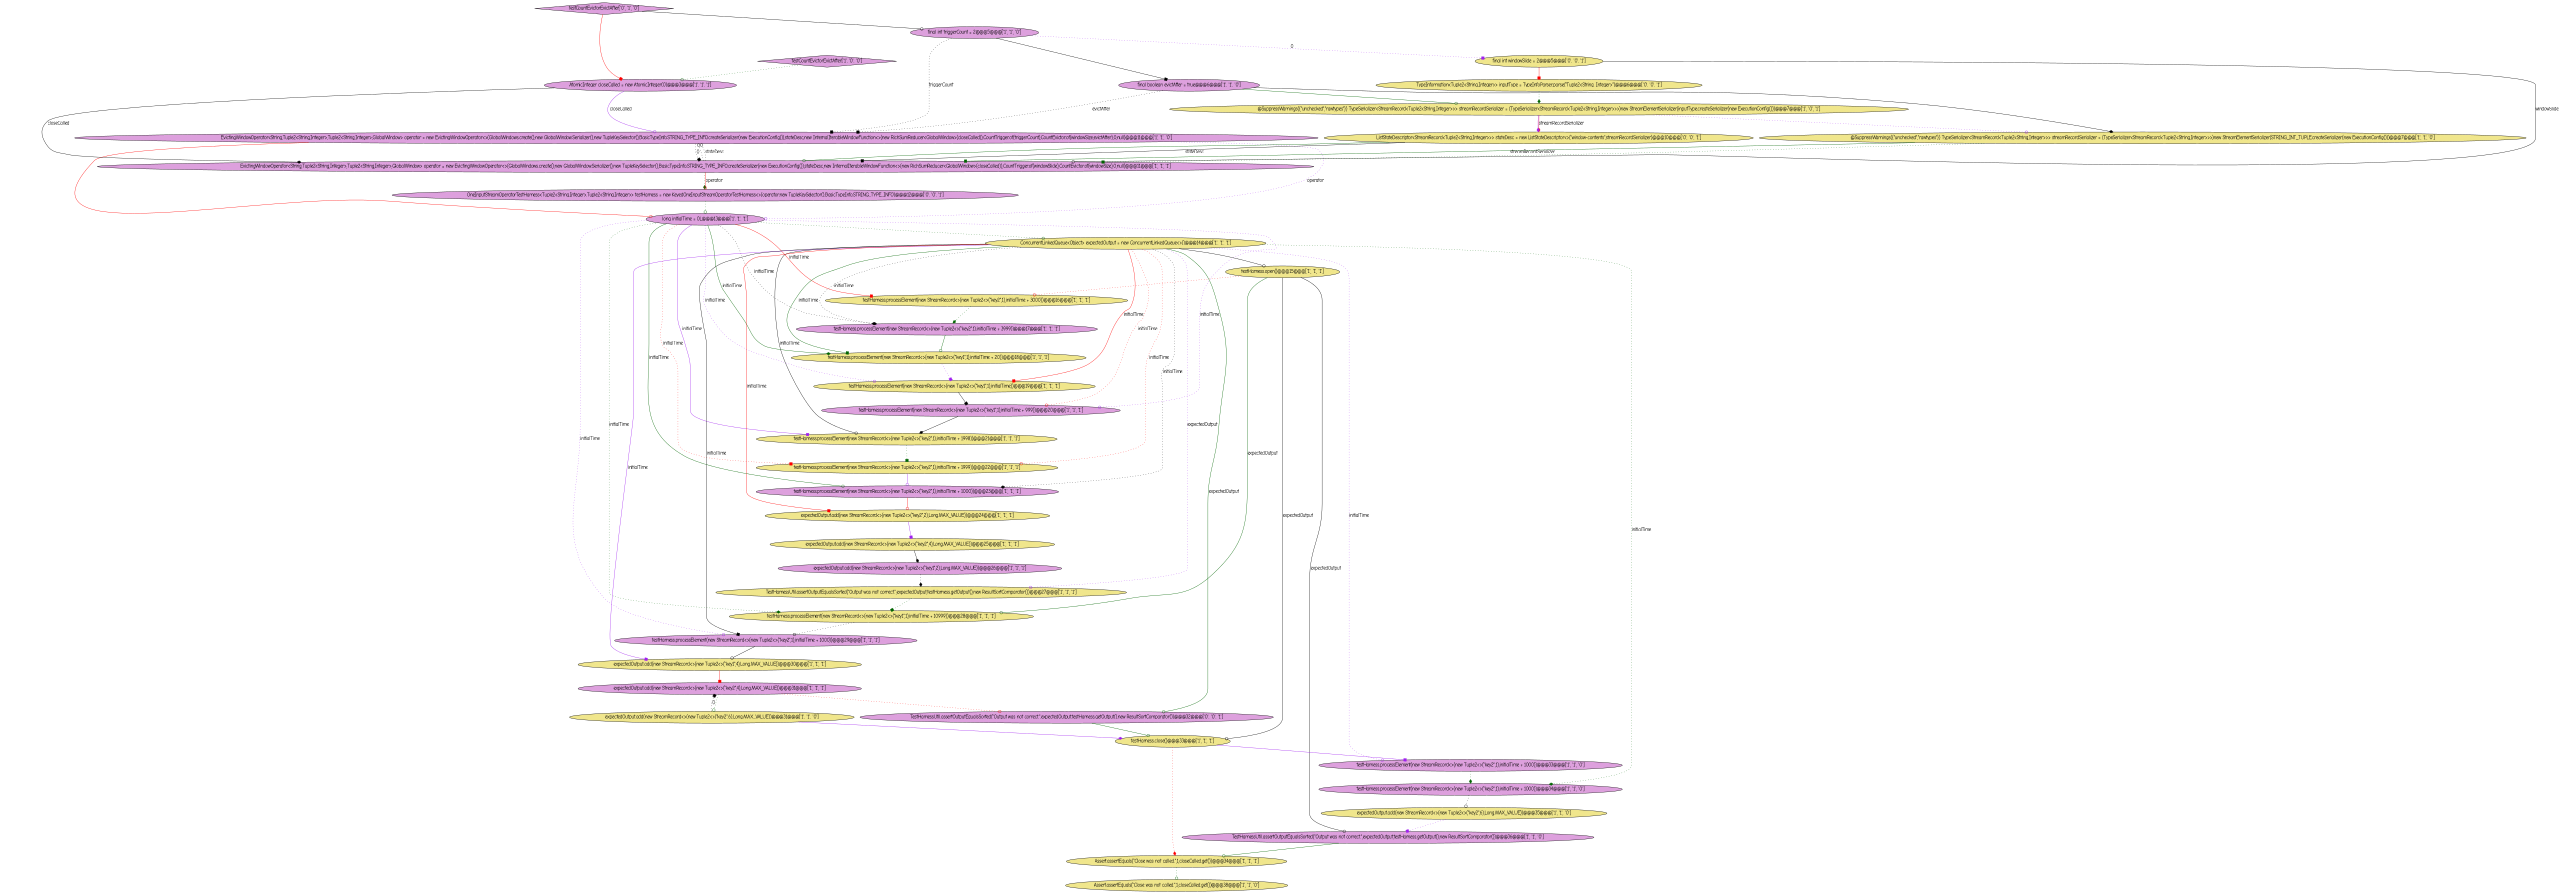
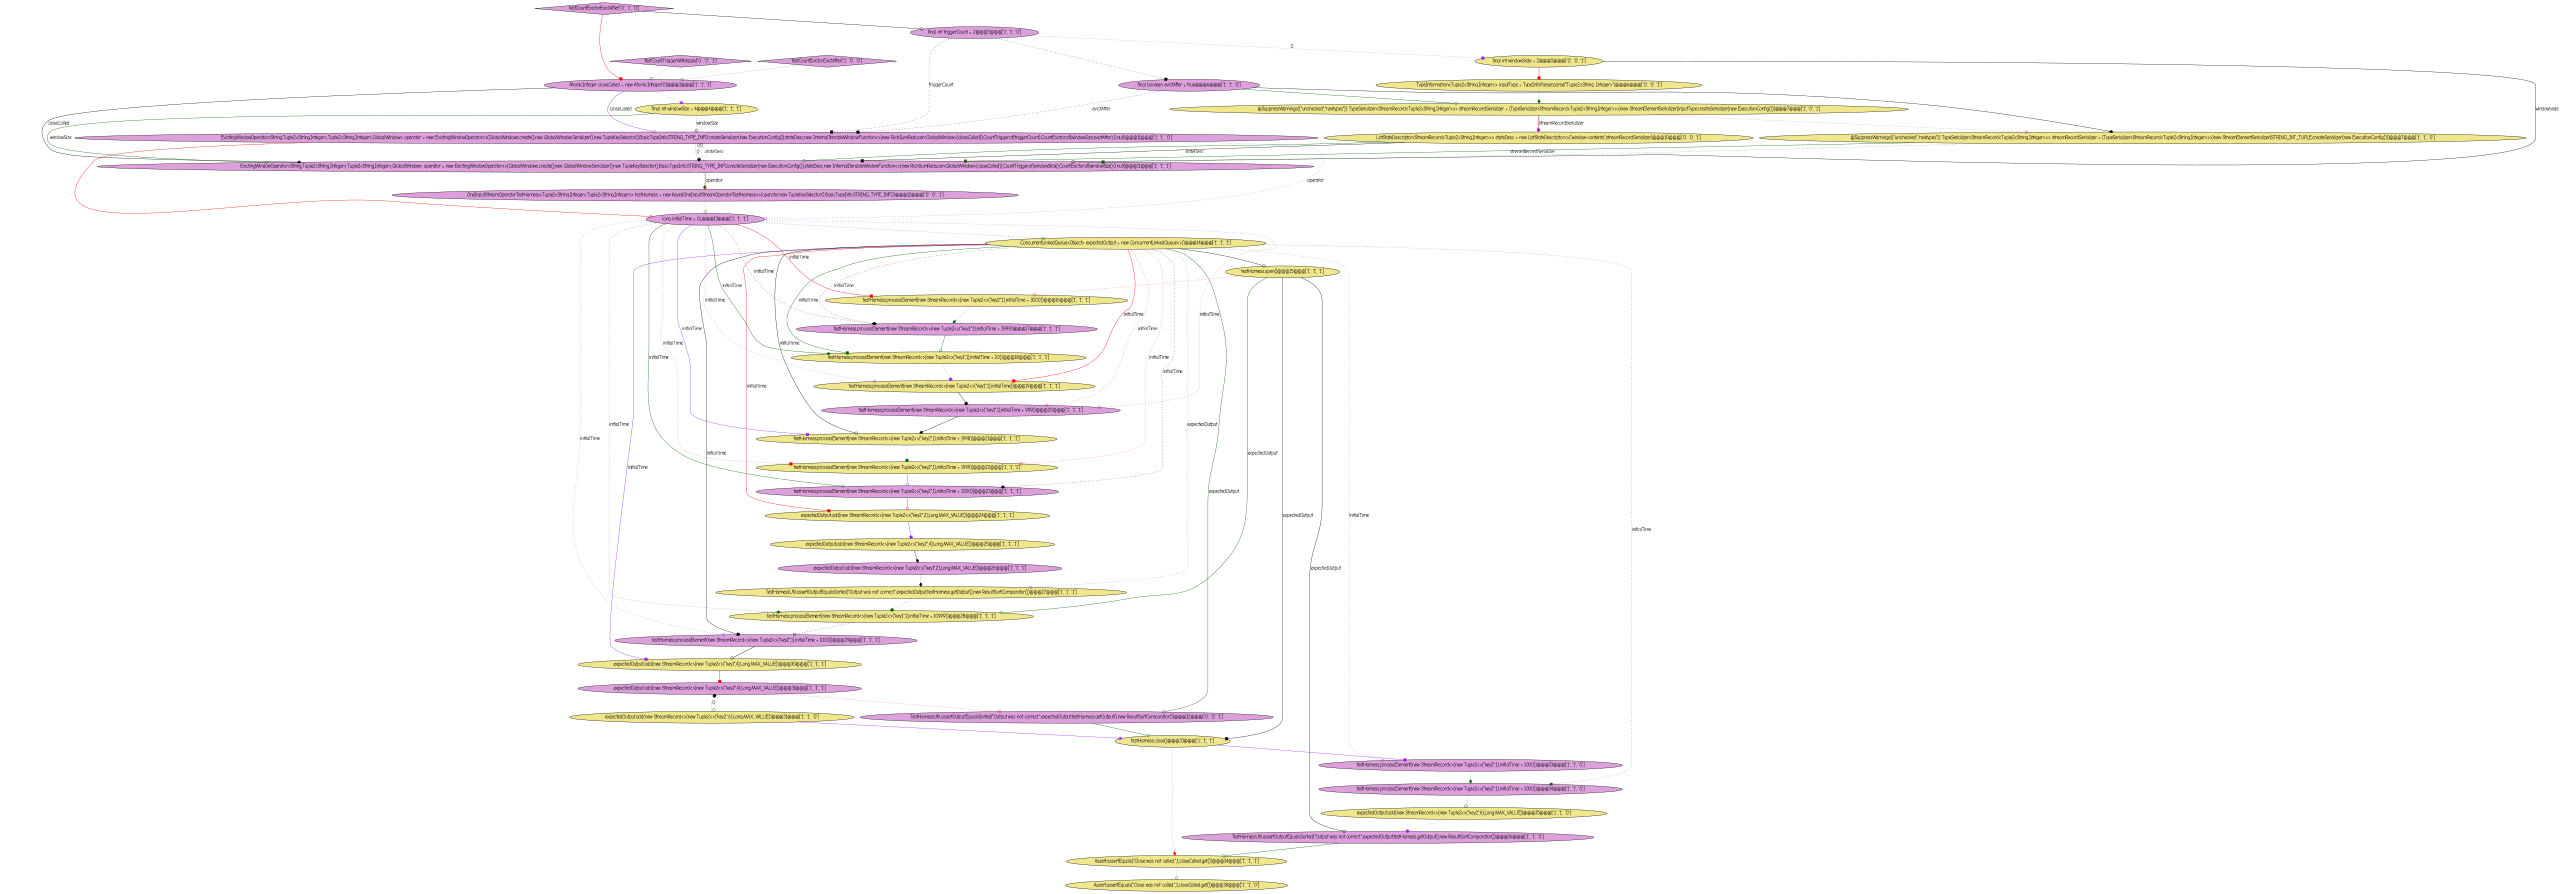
edge "final int triggerCount = 2@@@5@@@['1', '1', '0']" -> "final boolean evictAfter = true@@@6@@@['1', '1', '0']": style solid -> dotted
node "testCountTriggerWithApply['0', '0', '1']": added
node "final int windowSize = 4@@@4@@@['1', '1', '1']": added
edge "testHarness.open()@@@15@@@['1', '1', '1']" -> "testHarness.close()@@@33@@@['1', '1', '1']": arrowhead odot -> box
